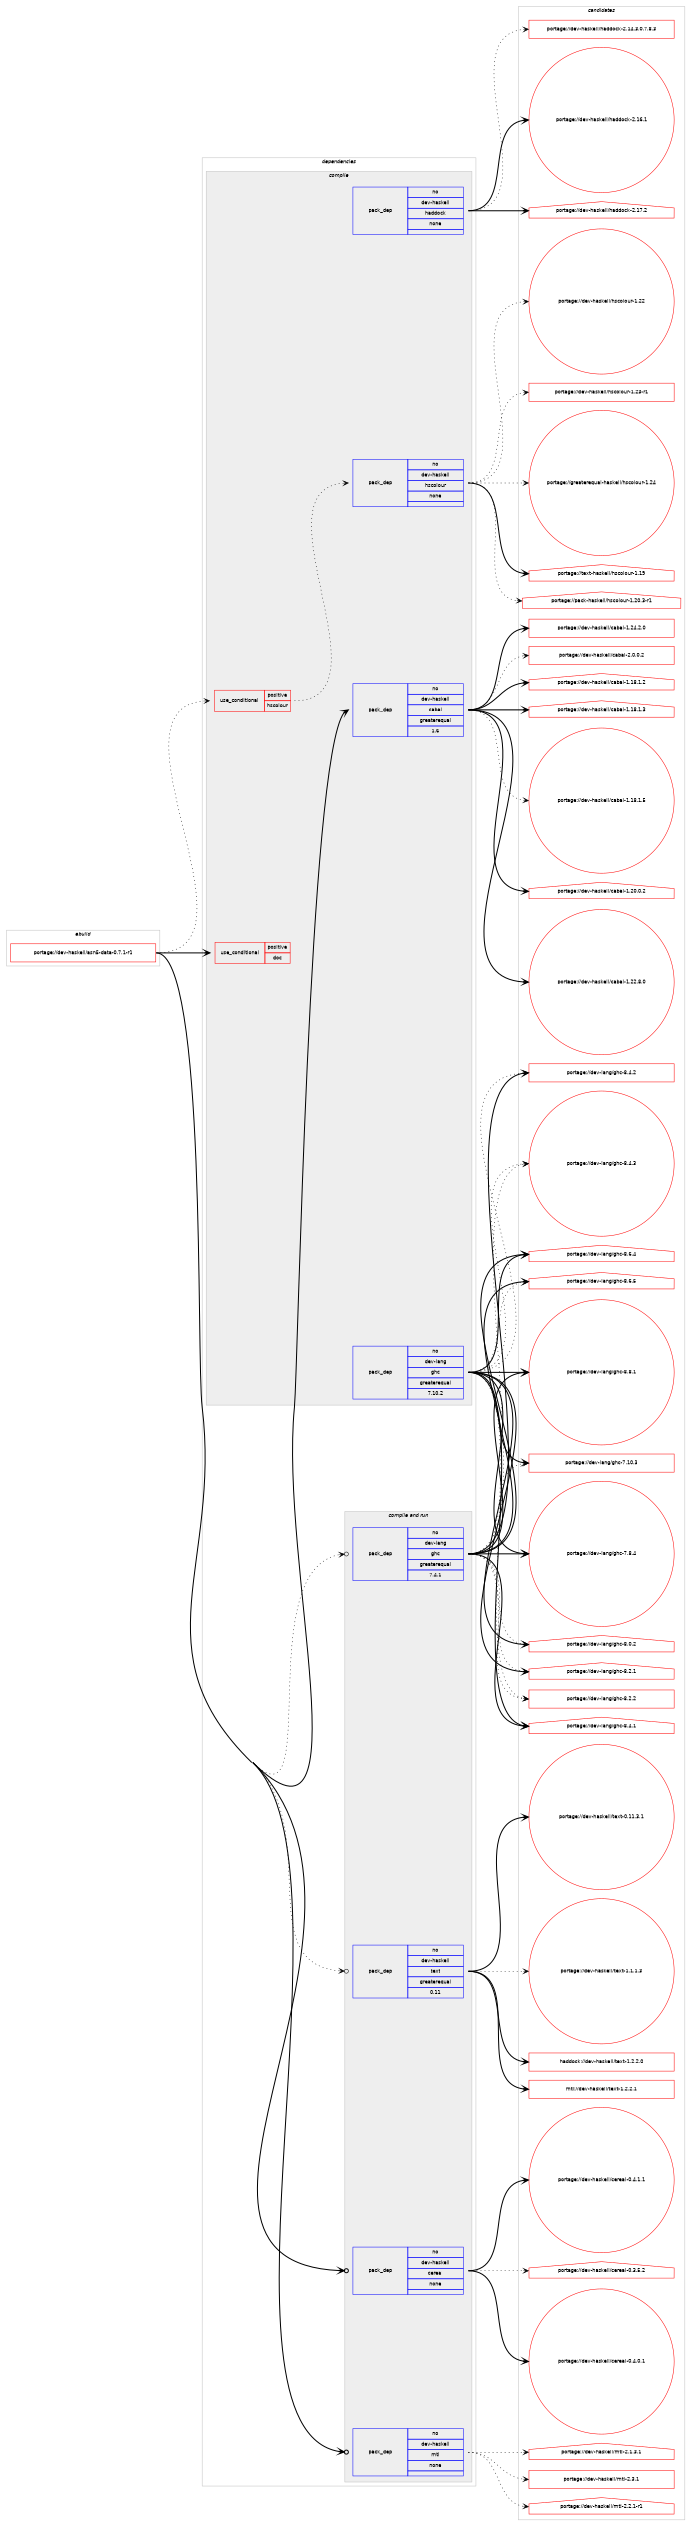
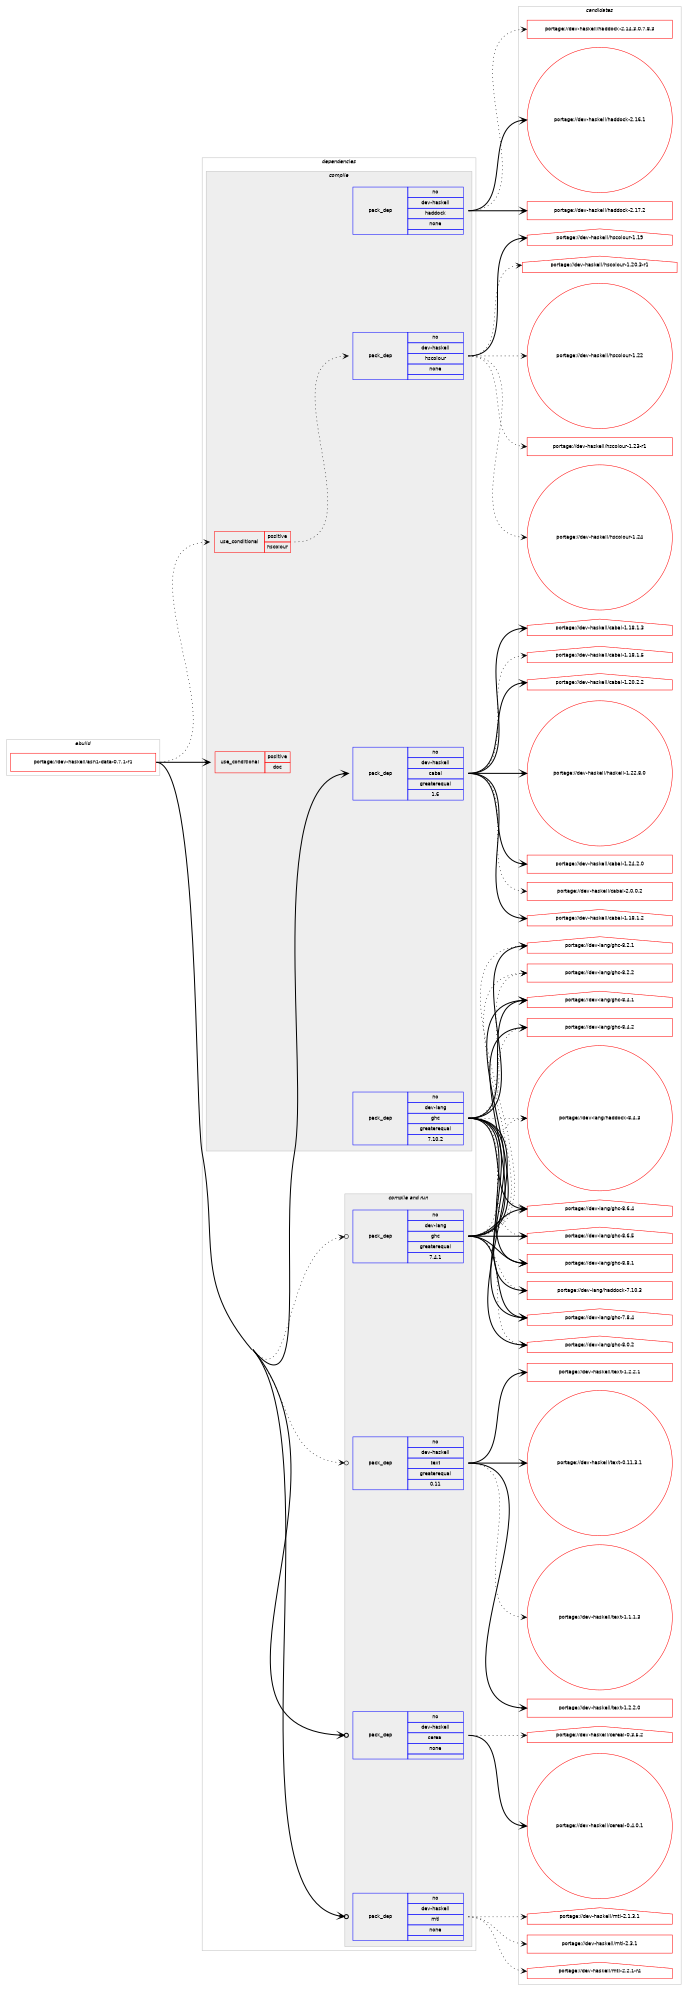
node "portage://dev-haskell/haddock-2.17.2": shape house -> box
node "portage://greaterequal-haskell/hscolour-1.24": label "portage://greaterequal-haskell/hscolour-1.24" -> "portage://dev-haskell/hscolour-1.24"
node "portage://text-haskell/hscolour-1.19": label "portage://text-haskell/hscolour-1.19" -> "portage://dev-haskell/hscolour-1.19"
node "portage://pack-haskell/hscolour-1.20.3-r1": label "portage://pack-haskell/hscolour-1.20.3-r1" -> "portage://dev-haskell/hscolour-1.20.3-r1"
node "portage://dev-haskell/cabal-1.18.1.5": shape circle -> house
node "portage://dev-haskell/cabal-1.20.0.2": label "portage://dev-haskell/cabal-1.20.0.2" -> "portage://dev-haskell/cabal-1.20.2.2"
node "portage://dev-haskell/asn5-data-0.7.1-r1": label "portage://dev-haskell/asn5-data-0.7.1-r1" -> "portage://dev-haskell/asn1-data-0.7.1-r1"
node "portage://dev-haskell/cabal-1.22.8.0": label "portage://dev-haskell/cabal-1.22.8.0" -> "portage://dev-haskell/haskell-1.22.8.0"
node "portage://dev-lang/ghc-8.4.3": label "portage://dev-lang/ghc-8.4.3" -> "portage://dev-lang/haddock-8.4.3"
node "portage://dev-lang/ghc-8.8.1": shape circle -> box
node "portage://dev-lang/ghc-7.10.3": label "portage://dev-lang/ghc-7.10.3" -> "portage://dev-lang/haddock-7.10.3"
node "portage://dev-lang/ghc-7.8.4": shape circle -> house
node "haddock://dev-haskell/text-1.2.2.0": label "haddock://dev-haskell/text-1.2.2.0" -> "portage://dev-haskell/text-1.2.2.0"
node "mtl://dev-haskell/text-1.2.2.1": label "mtl://dev-haskell/text-1.2.2.1" -> "portage://dev-haskell/text-1.2.2.1"
node "portage://dev-haskell/cereal-0.4.1.1": removed
node "portage://dev-haskell/mtl-2.2.1-r1": label "portage://dev-haskell/mtl-2.2.1-r1" -> "portage://dev-haskell/mtl-2.2.1-r4"
